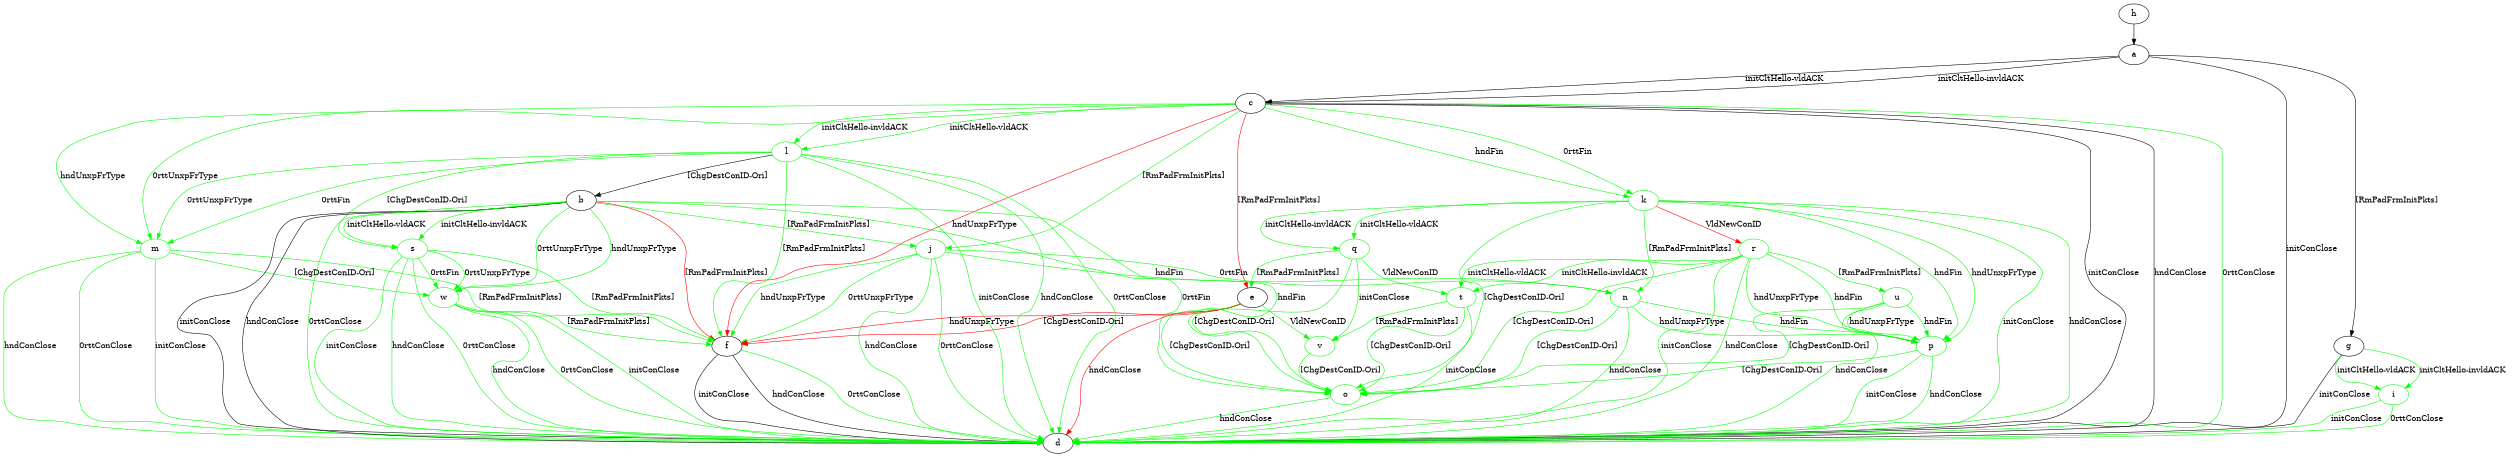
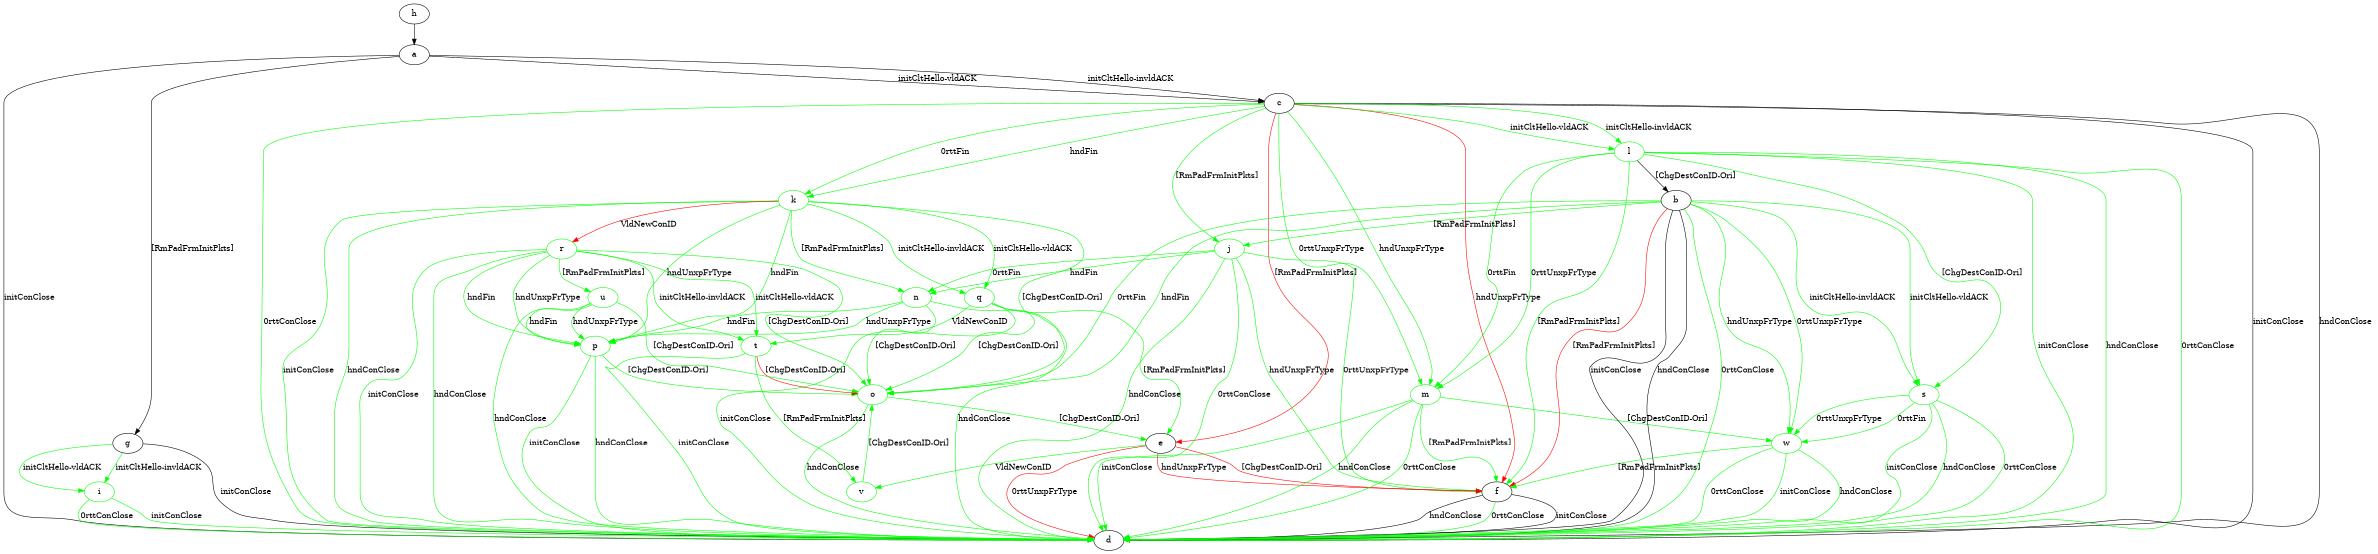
edge "s" -> "f": removed, label "[RmPadFrmInitPkts]"
edge "q" -> "v": now "q" -> "d"
edge "t" -> "o": color green -> red
edge "e" -> "o": reversed
edge "e" -> "d": label "hndConClose " -> "0rttUnxpFrType "
